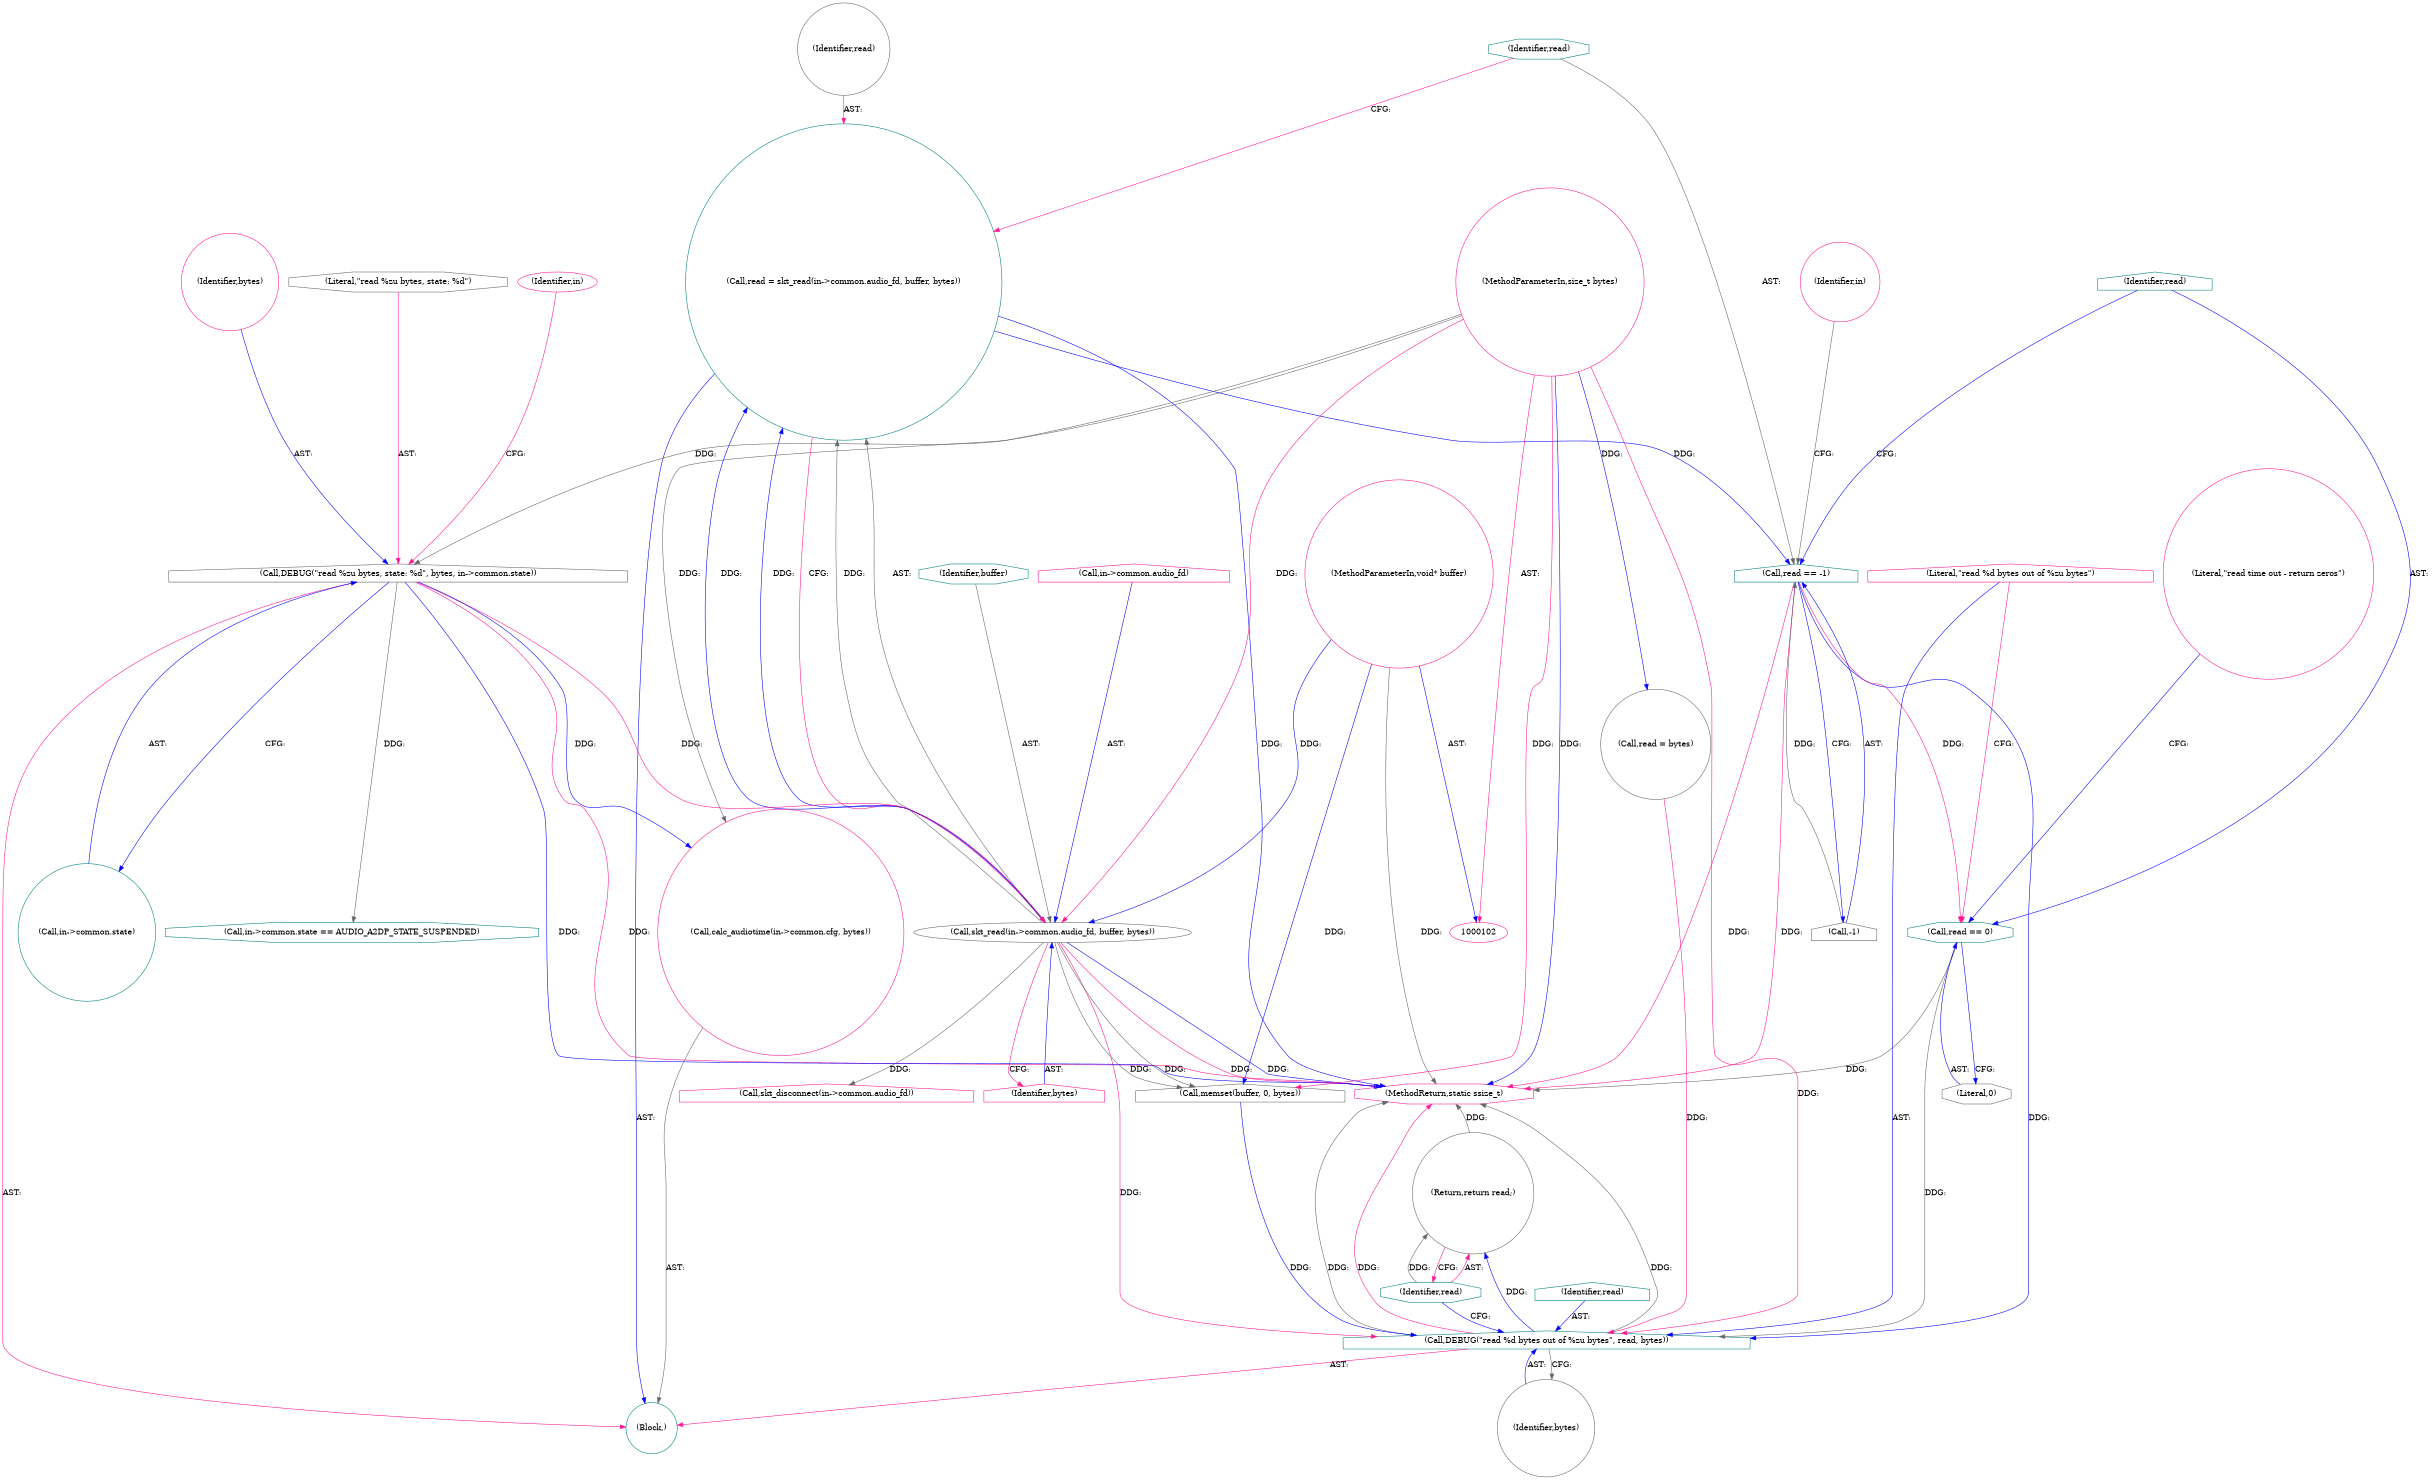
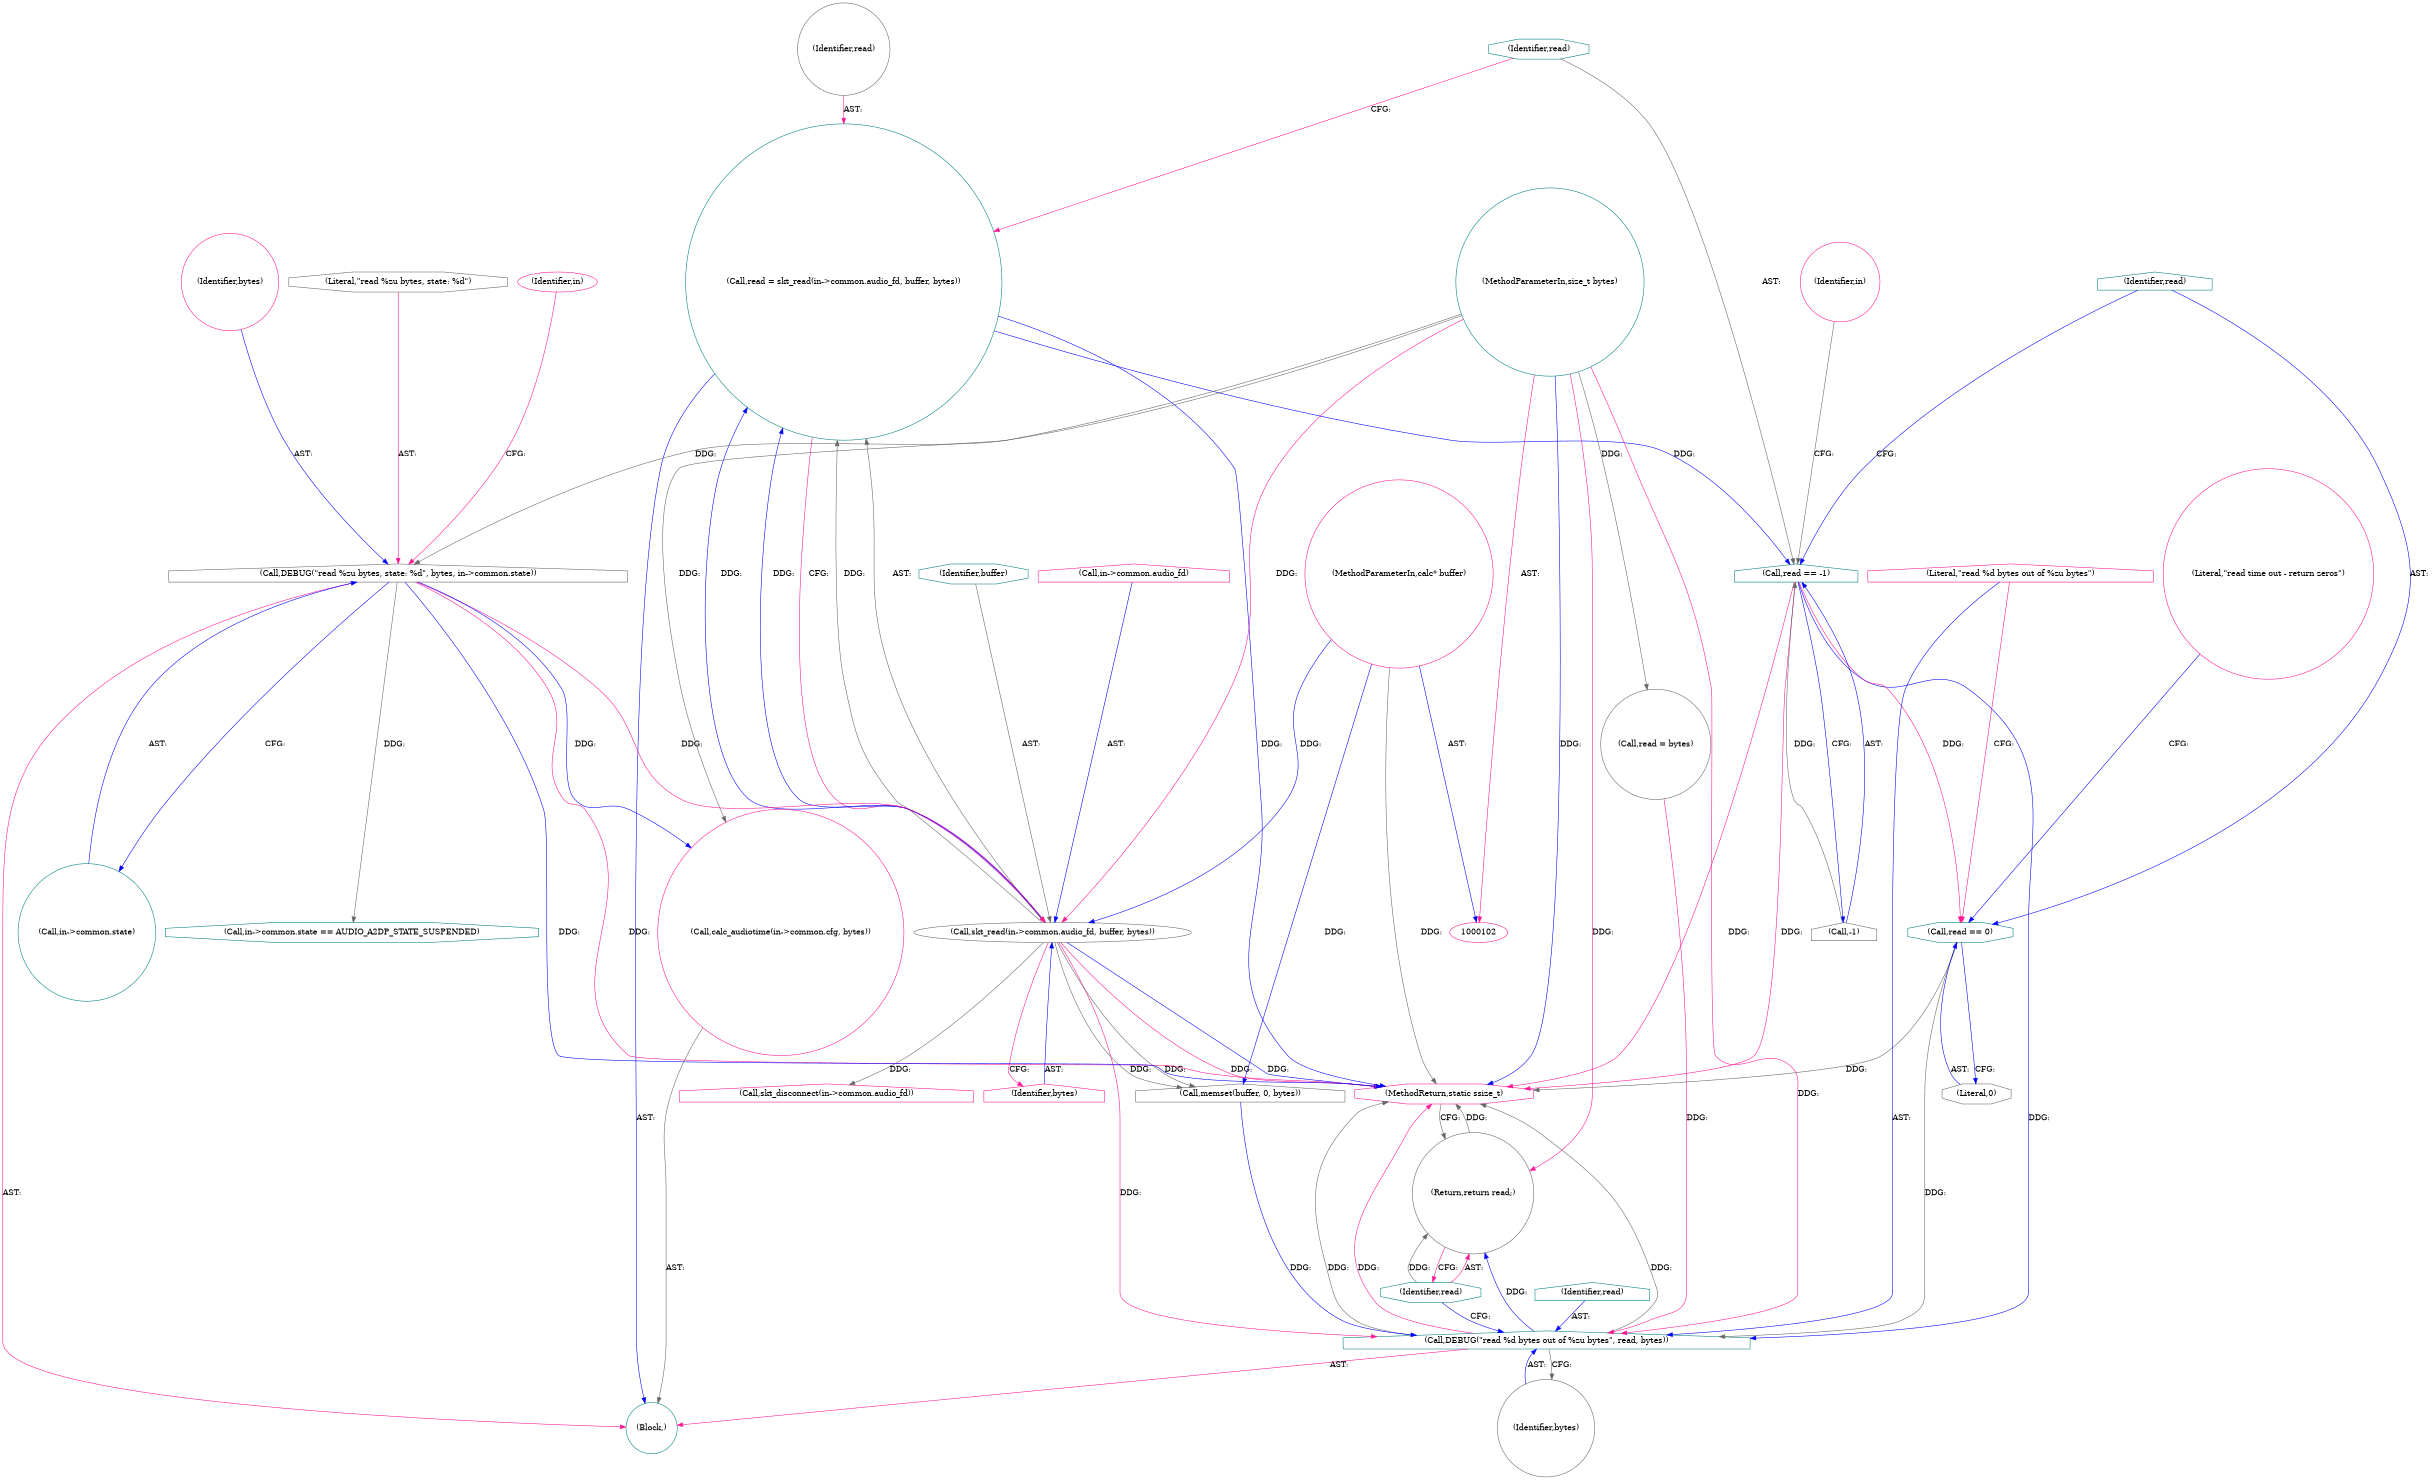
node "(MethodParameterIn,size_t bytes)": color deeppink -> teal
edge "(MethodParameterIn,size_t bytes)" -> "(Call,read = bytes)": color blue -> gray40
node "(MethodParameterIn,void* buffer)": label "(MethodParameterIn,void* buffer)" -> "(MethodParameterIn,calc* buffer)"
edge "(MethodParameterIn,size_t bytes)" -> "(Call,memset(buffer, 0, bytes))": now "(MethodParameterIn,size_t bytes)" -> "(Return,return read;)"
edge "(MethodReturn,static ssize_t)" -> "(Return,return read;)": added, label "CFG:"
